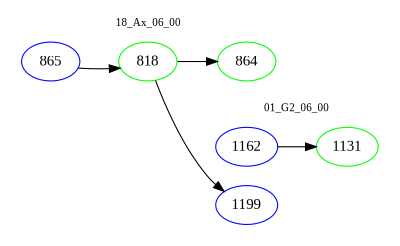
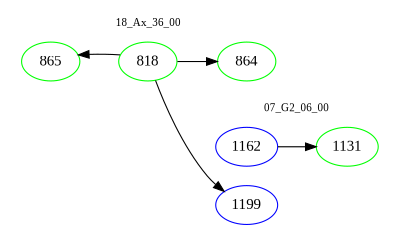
cluster "18_Ax_06_00": label "18_Ax_06_00" -> "18_Ax_36_00"
node "865": color blue -> green
edge "865" -> "818": reversed
cluster "01_G2_06_00": label "01_G2_06_00" -> "07_G2_06_00"
